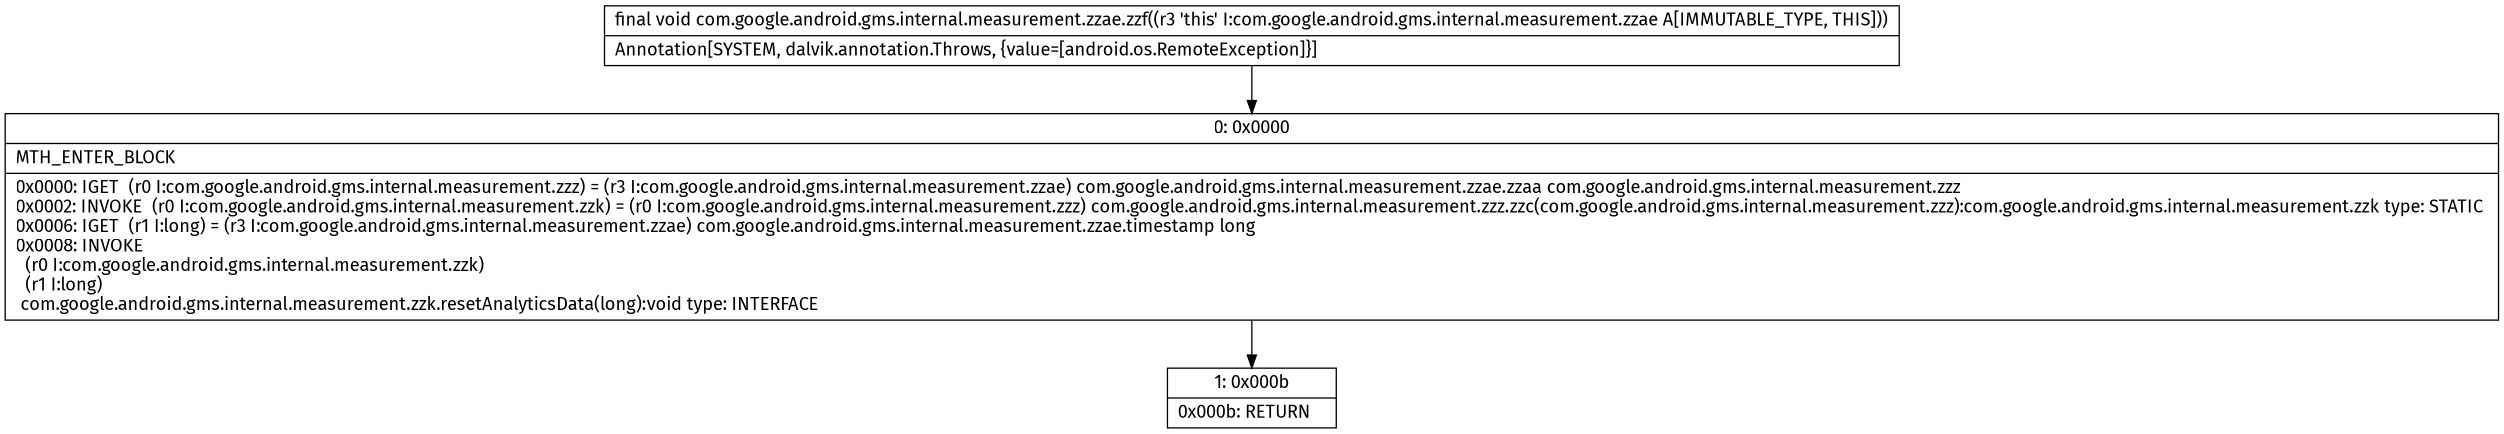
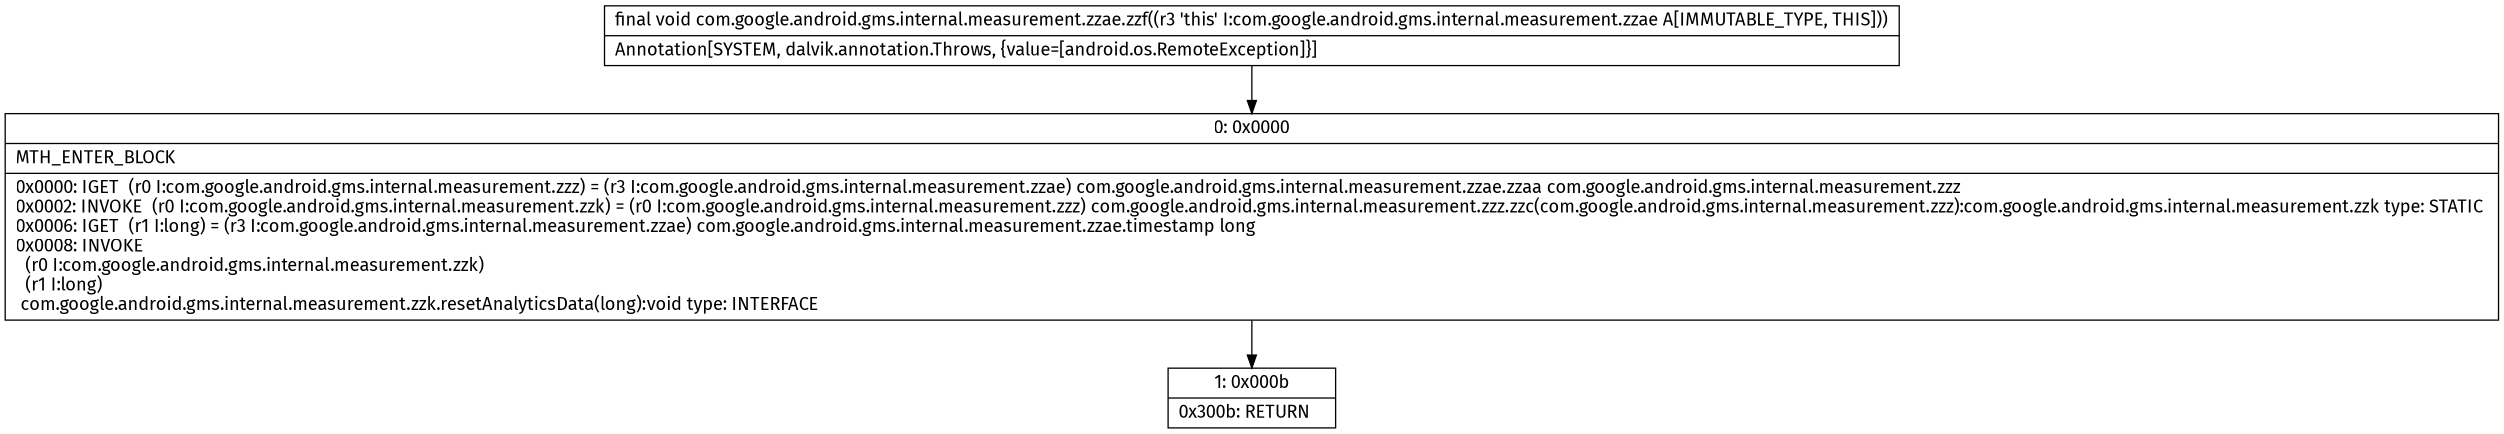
node "1: 0x000b": text "0x000b: RETURN" -> "0x300b: RETURN"
